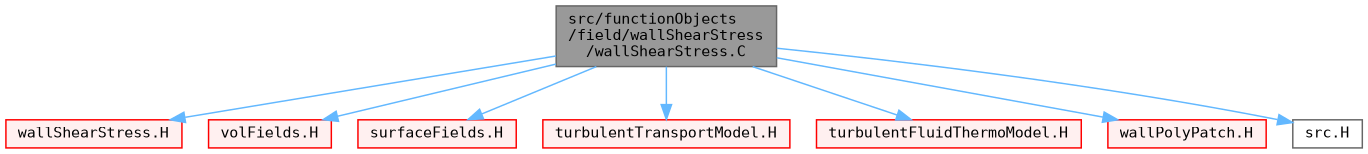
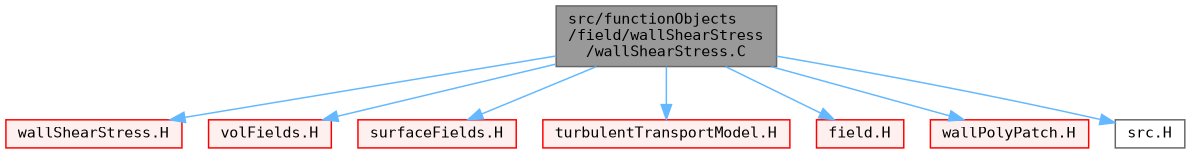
node "turbulentFluidThermoModel.H": label "turbulentFluidThermoModel.H" -> "field.H"
